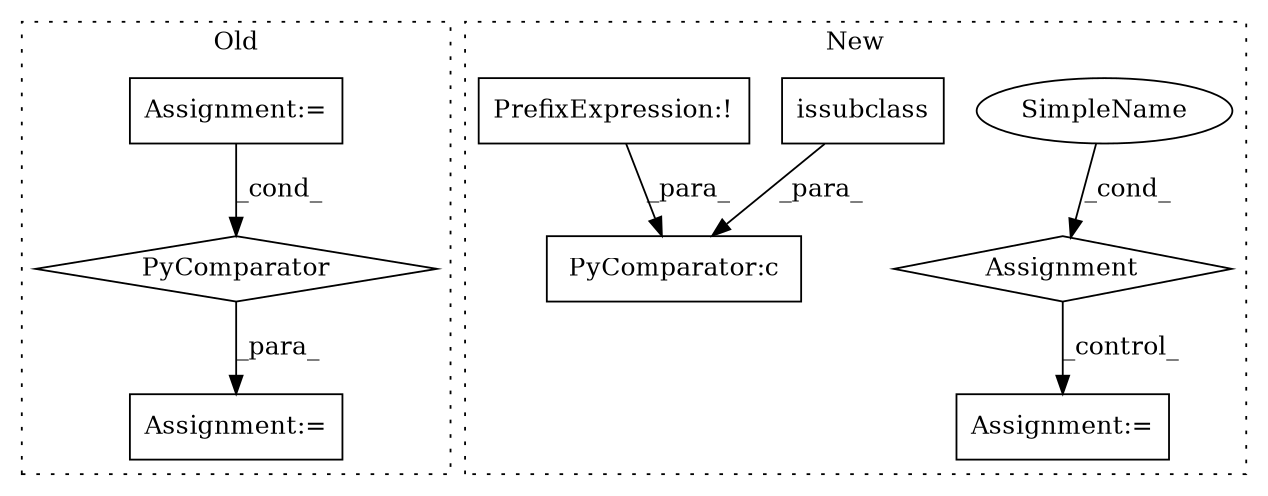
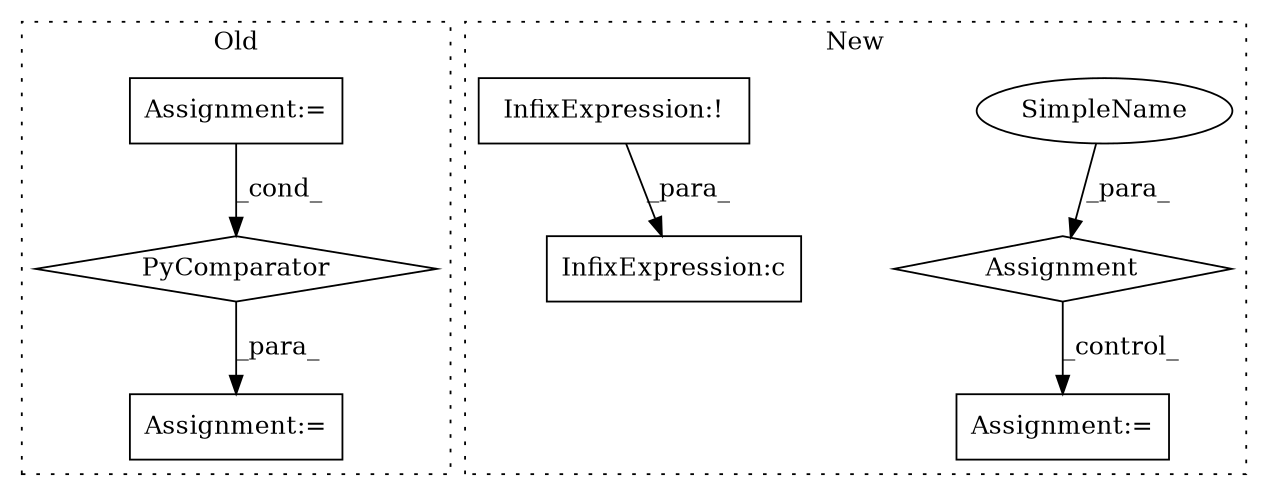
node "PrefixExpression:!": label "PrefixExpression:!" -> "InfixExpression:!"
node "issubclass": removed
edge "SimpleName" -> "Assignment": label "_cond_" -> "_para_"
node "PyComparator:c": label "PyComparator:c" -> "InfixExpression:c"
